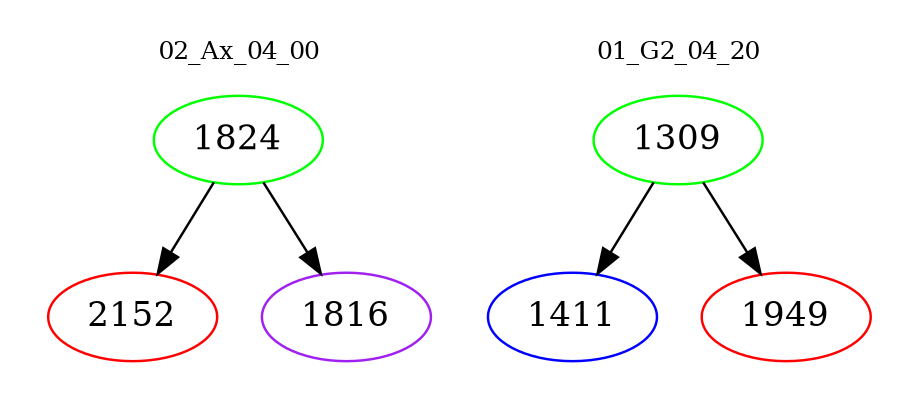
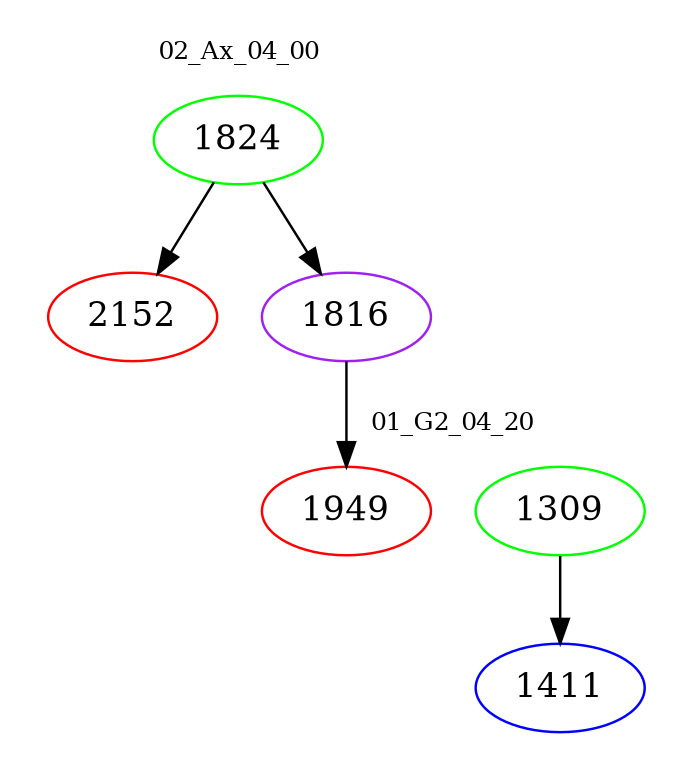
edge "1309" -> "1949": now "1816" -> "1949"
